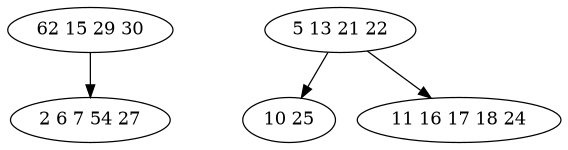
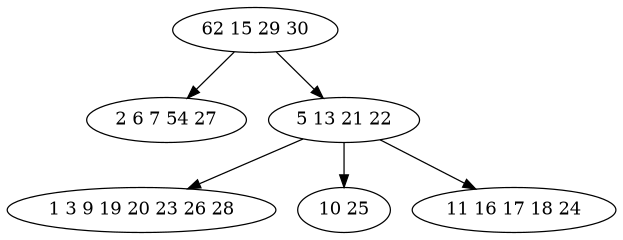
edge "62 15 29 30" -> "5 13 21 22": added
node "1 3 9 19 20 23 26 28": added
